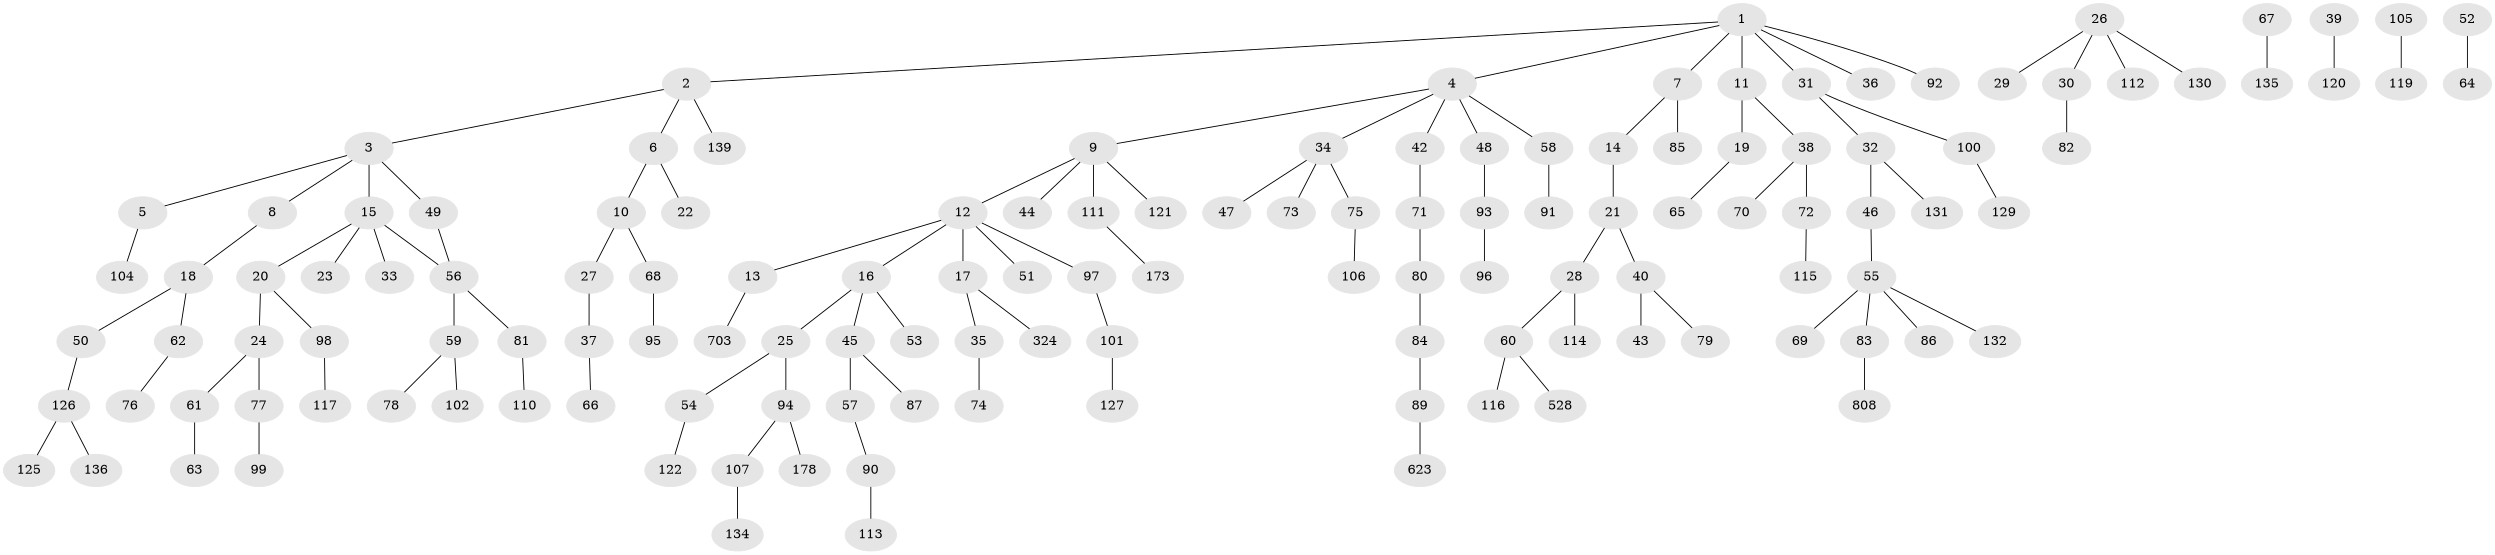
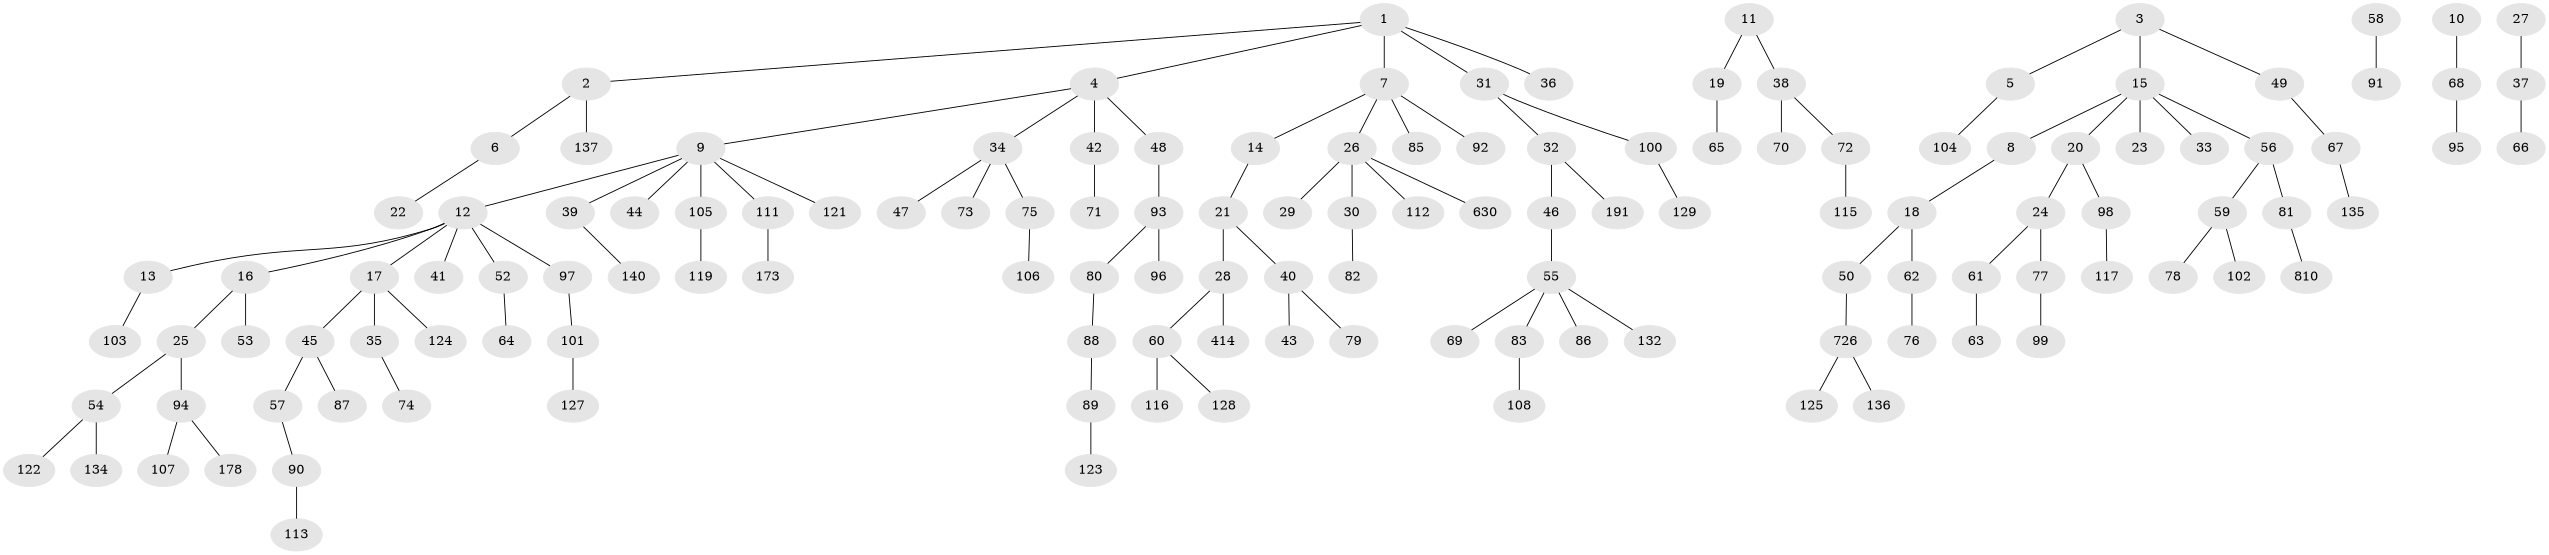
edge "1" -- "92": now "7" -- "92"
edge "1" -- "11": removed
node "130": label "130" -> "630"
node "120": label "120" -> "140"
edge "2" -- "3": removed
edge "7" -- "26": added
edge "4" -- "58": removed
node "139": label "139" -> "137"
edge "3" -- "8": now "15" -- "8"
edge "9" -- "39": added
edge "6" -- "10": removed
edge "9" -- "105": added
node "131": label "131" -> "191"
edge "49" -- "56": now "49" -- "67"
edge "12" -- "52": added
edge "10" -- "27": removed
edge "71" -- "80": now "93" -- "80"
node "51": label "51" -> "41"
edge "16" -- "45": now "17" -- "45"
node "703": label "703" -> "103"
node "324": label "324" -> "124"
node "84": label "84" -> "88"
node "114": label "114" -> "414"
node "126": label "126" -> "726"
node "110": label "110" -> "810"
node "528": label "528" -> "128"
node "808": label "808" -> "108"
node "623": label "623" -> "123"
edge "107" -- "134": now "54" -- "134"
